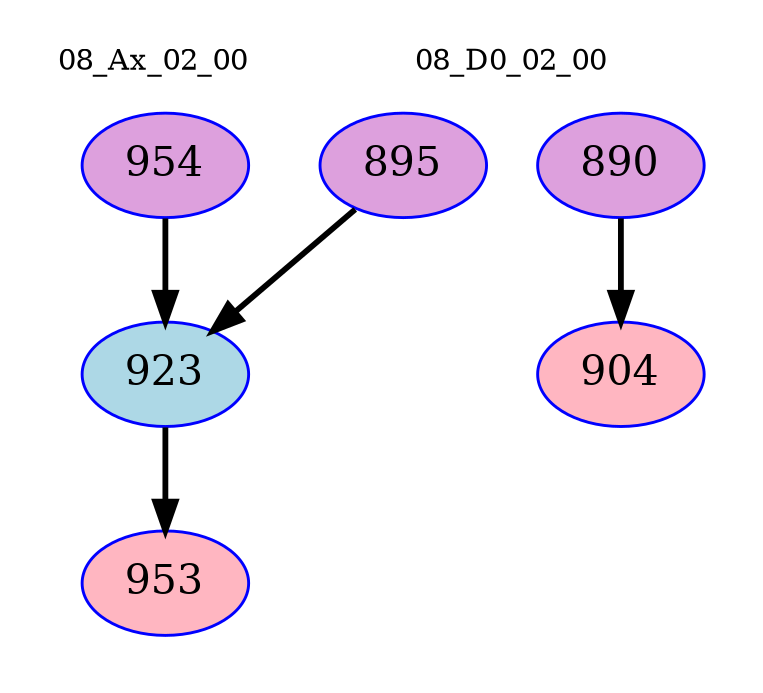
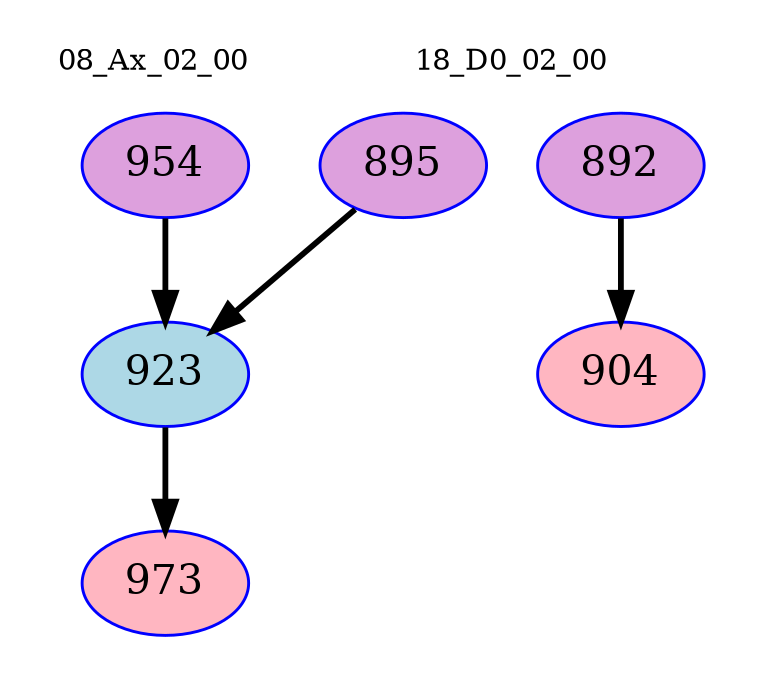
cluster "08_D0_02_00": label "08_D0_02_00" -> "18_D0_02_00"
node "890": label "890" -> "892"
node "953": label "953" -> "973"
